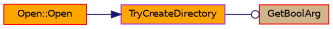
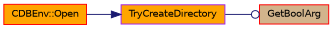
node "Open::Open": label "Open::Open" -> "CDBEnv::Open"
